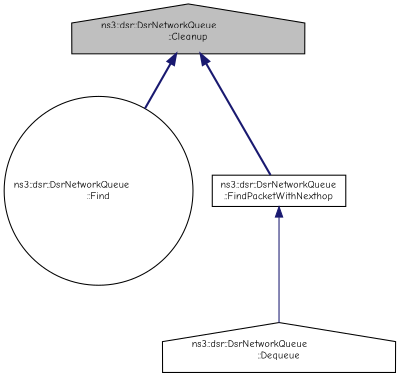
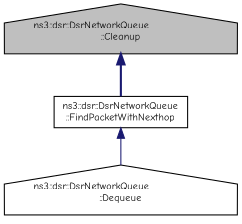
node "ns3::dsr::DsrNetworkQueue ::Find": removed
